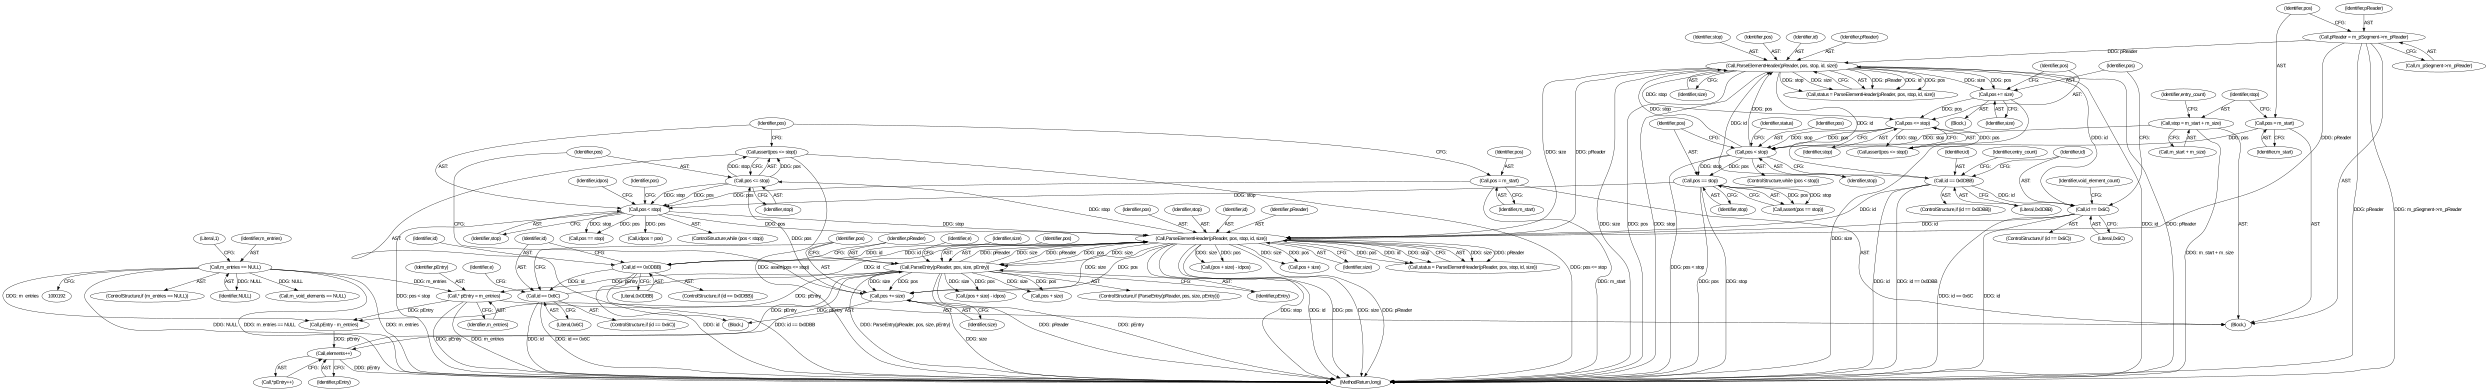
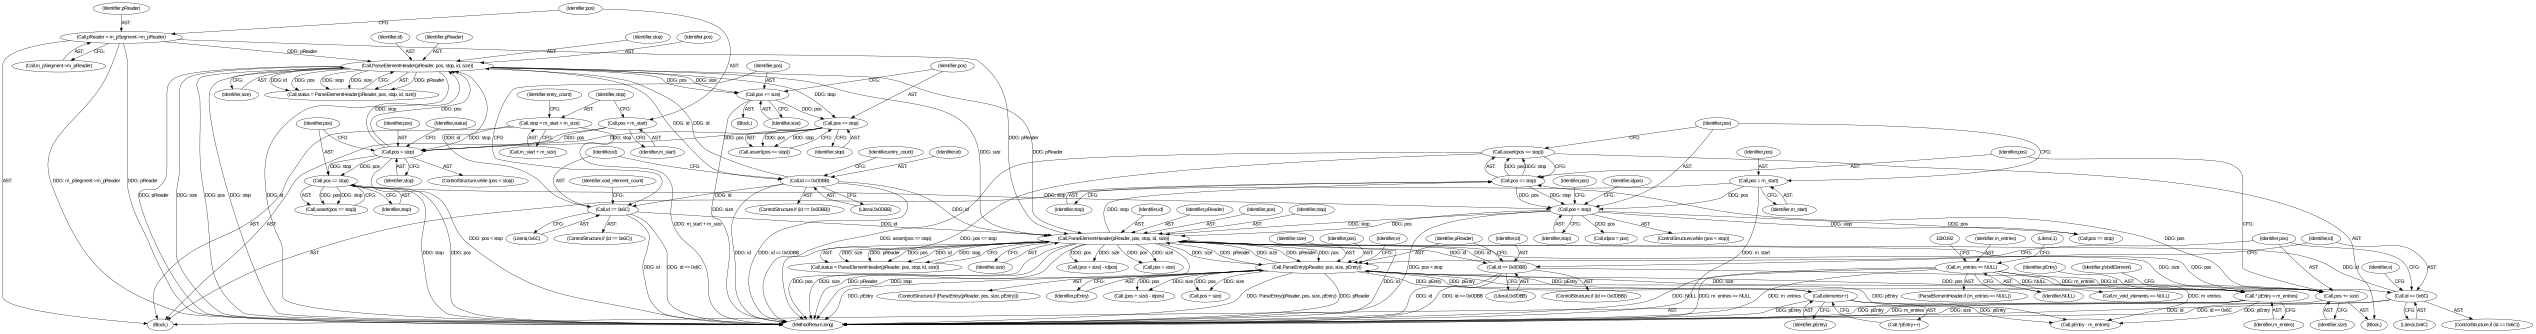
node "(Identifier,pVoidElement)": added
edge "(Call,m_entries == NULL)" -> "1000192": reversed
edge "(Call,m_entries == NULL)" -> "(Identifier,NULL)": label "DDG: NULL" -> "CFG: "
node "(ControlStructure,if (m_entries == NULL))": label "(ControlStructure,if (m_entries == NULL))" -> "(ParseElementHeader,if (m_entries == NULL))"
edge "(Call,pEntry - m_entries)" -> "(Call,elements++)": reversed
